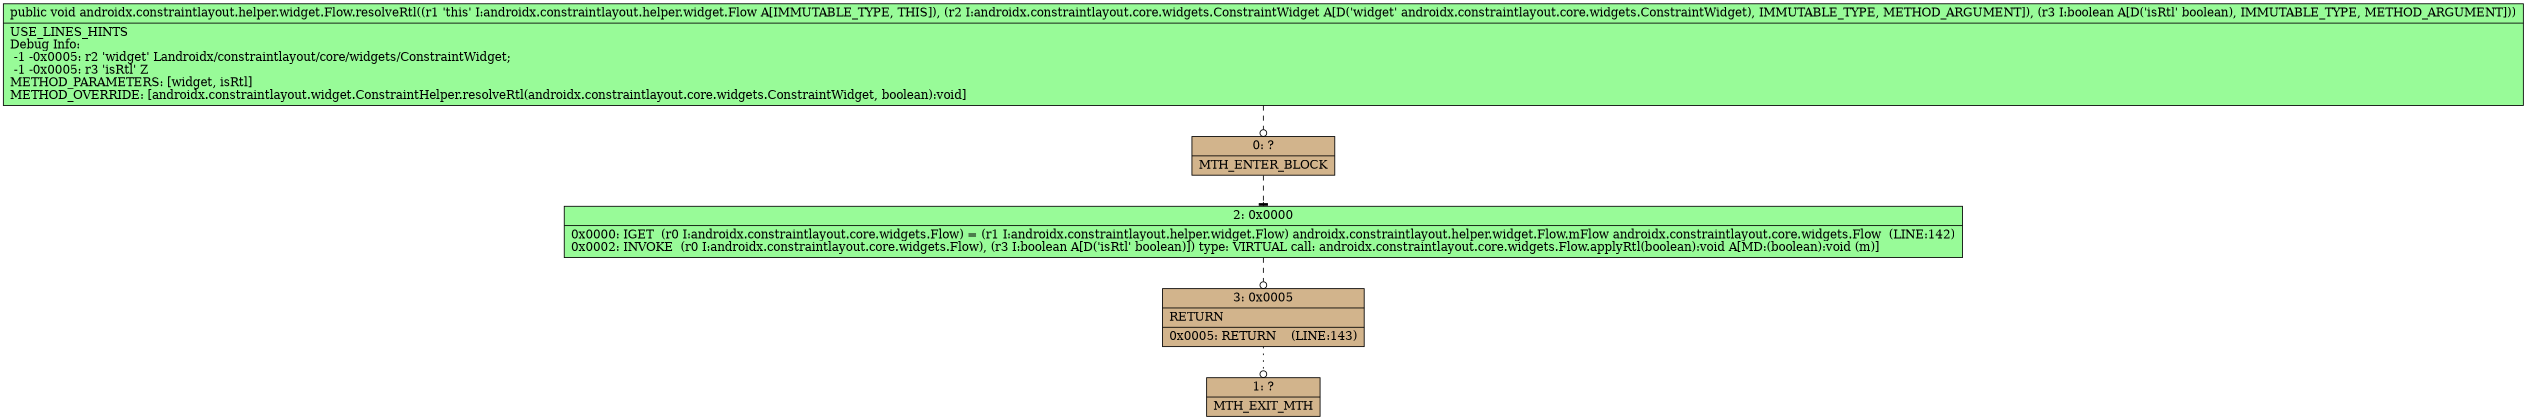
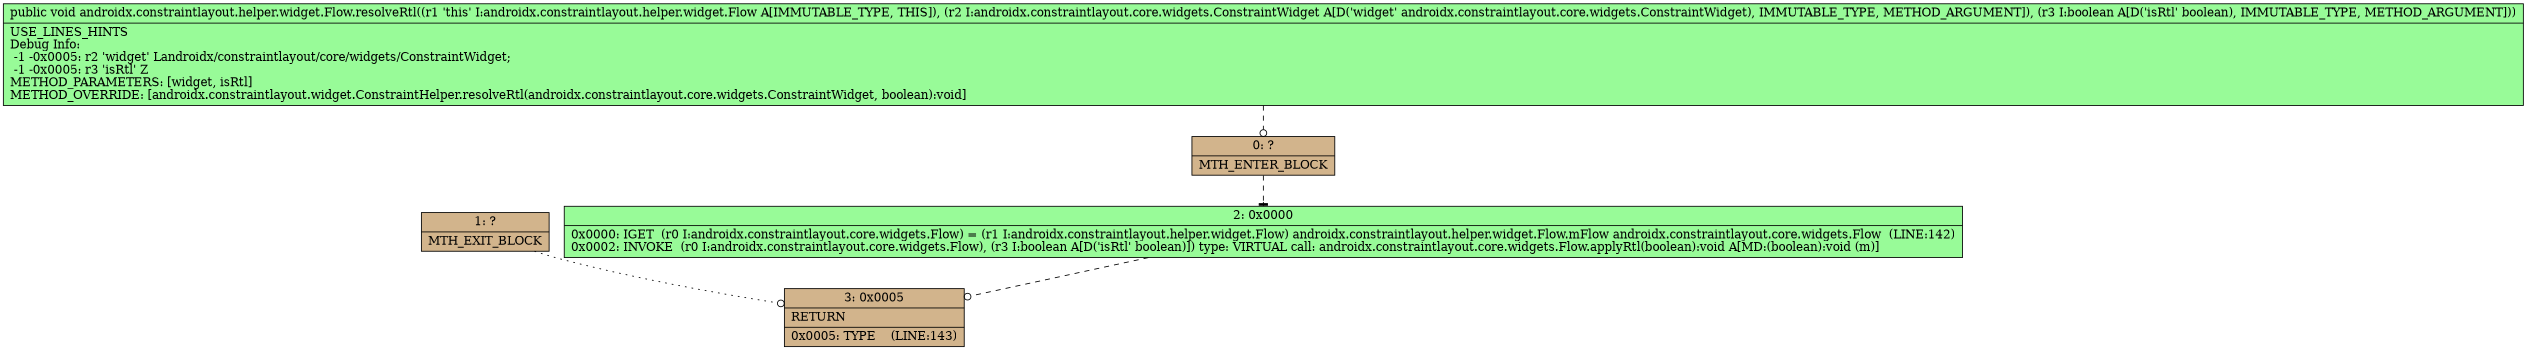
node "3: 0x0005": text "0x0005: RETURN    (LINE:143)" -> "0x0005: TYPE    (LINE:143)"
edge "3: 0x0005" -> "1: ?": reversed
node "1: ?": text "MTH_EXIT_MTH" -> "MTH_EXIT_BLOCK"
